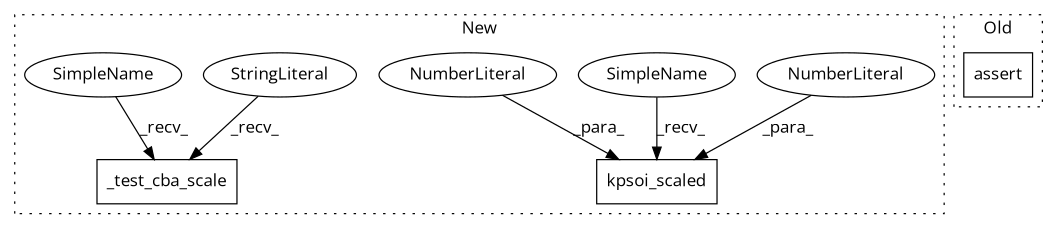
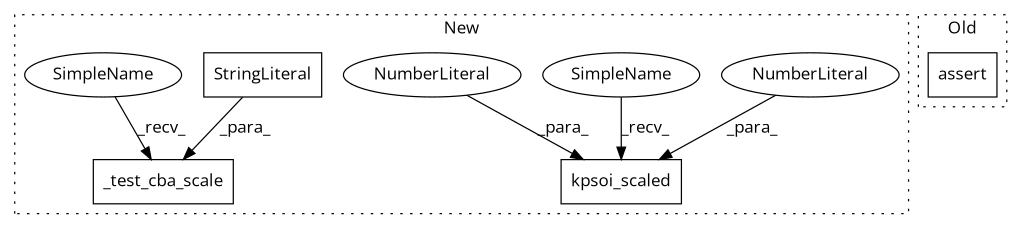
node "StringLiteral": shape ellipse -> box
edge "StringLiteral" -> "_test_cba_scale": label "_recv_" -> "_para_"
